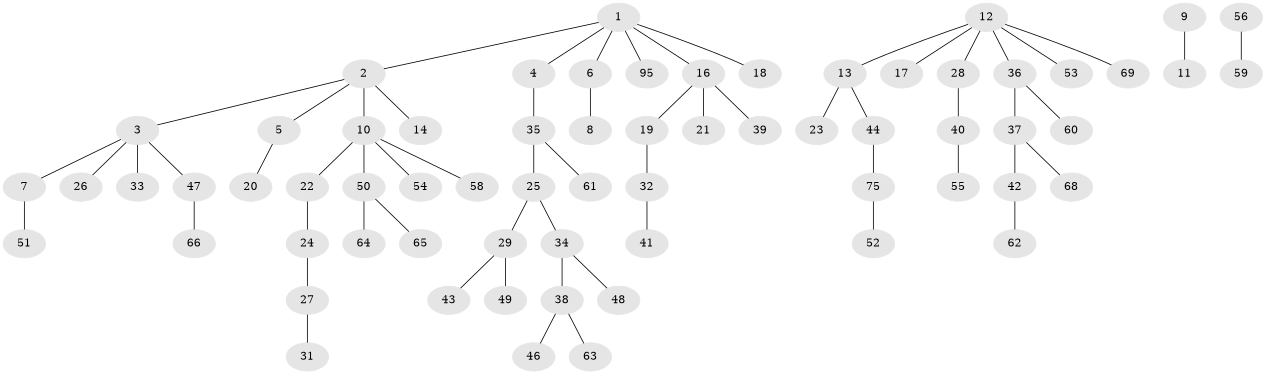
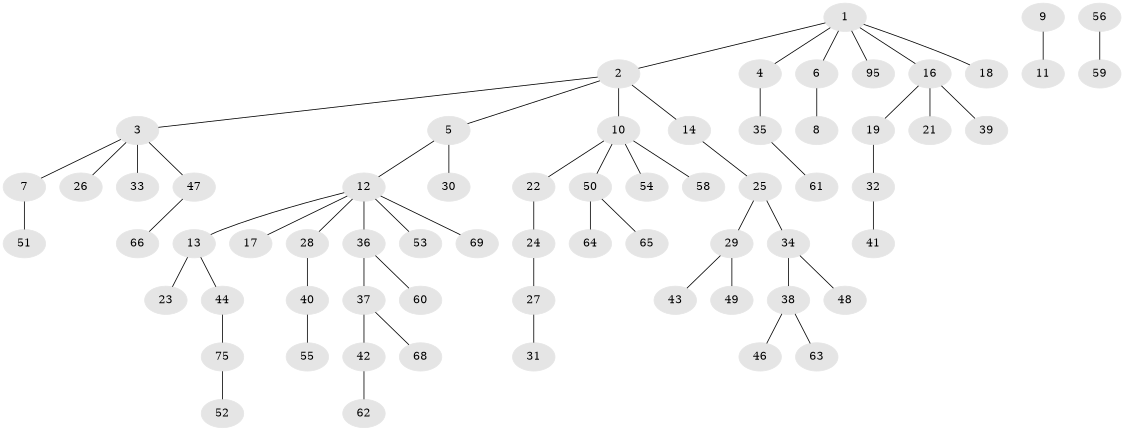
edge "5" -- "12": added
edge "35" -- "25": now "14" -- "25"
node "20": label "20" -> "30"
